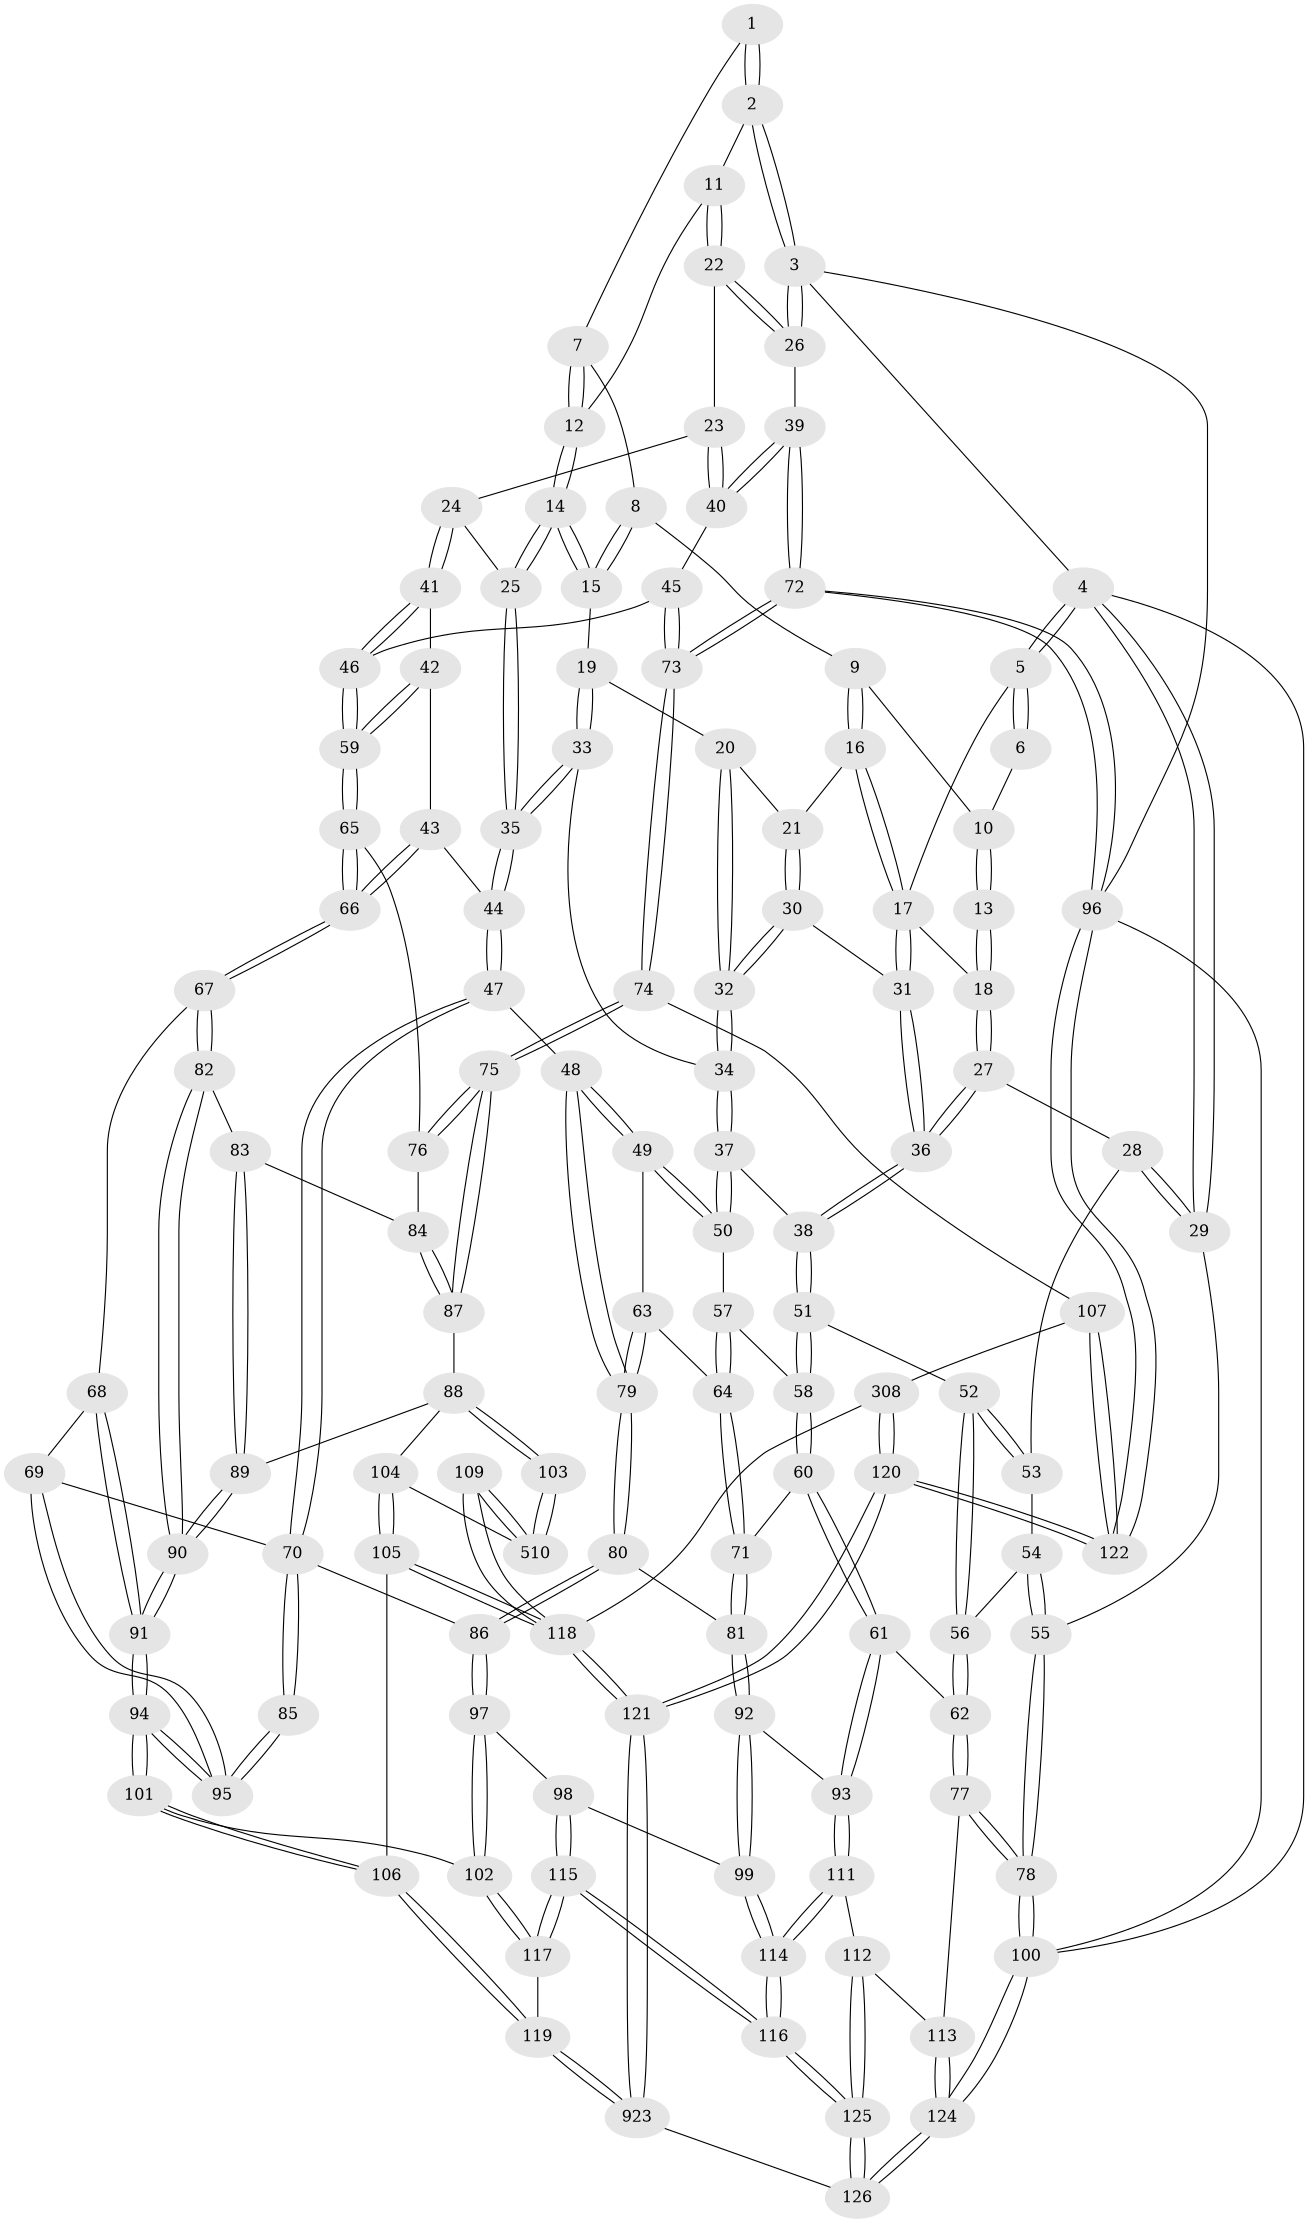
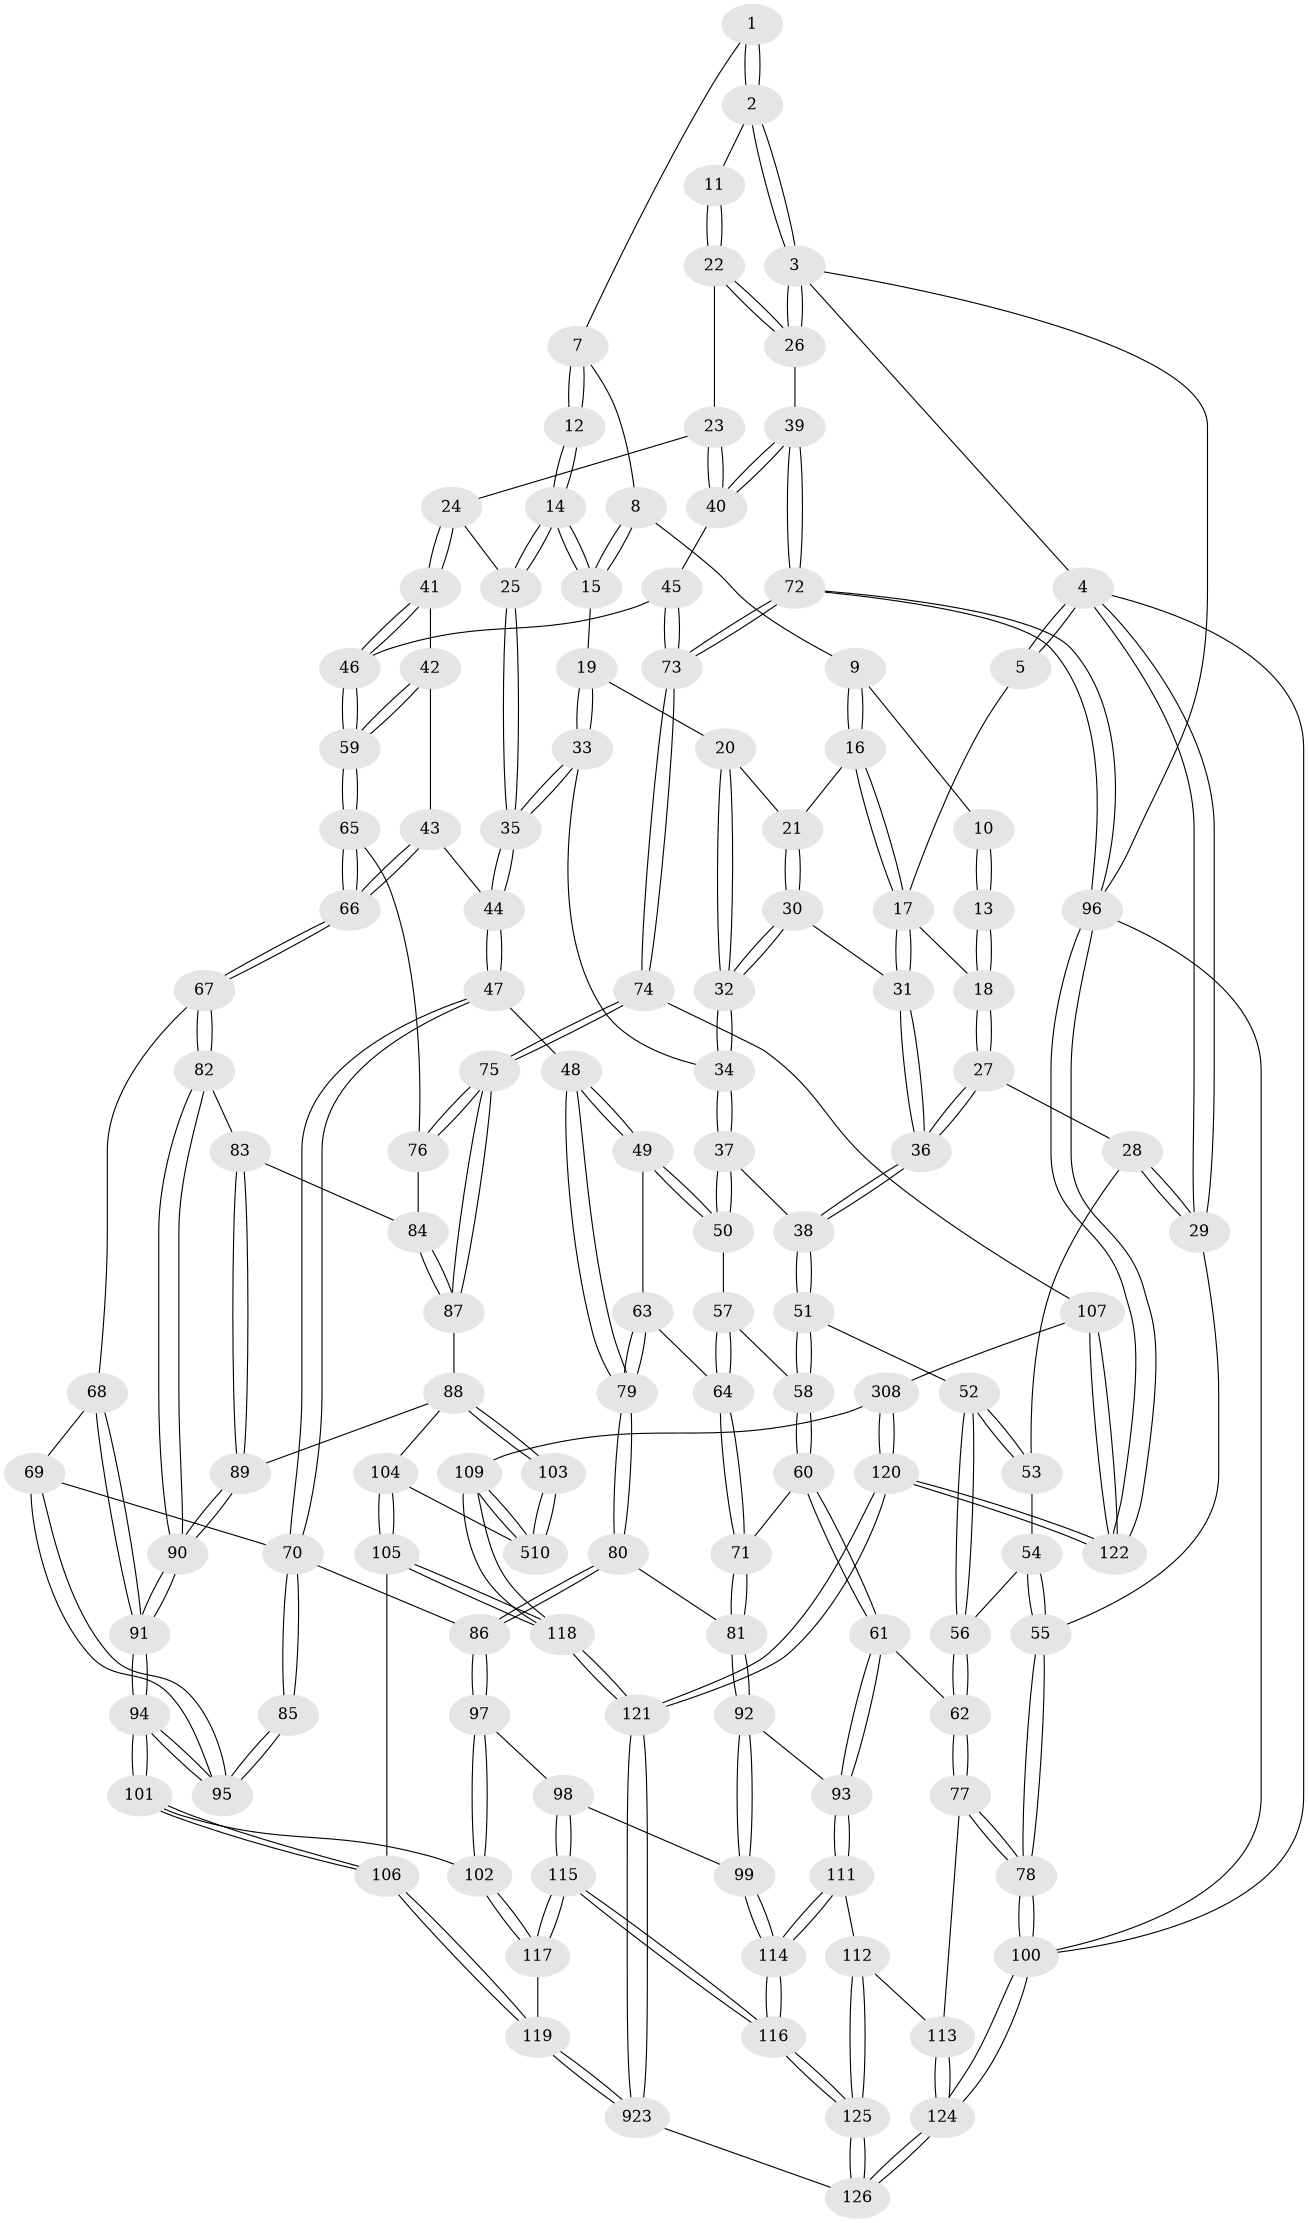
edge "11" -- "12": removed
node "6": removed
edge "308" -- "118": now "308" -- "109"
